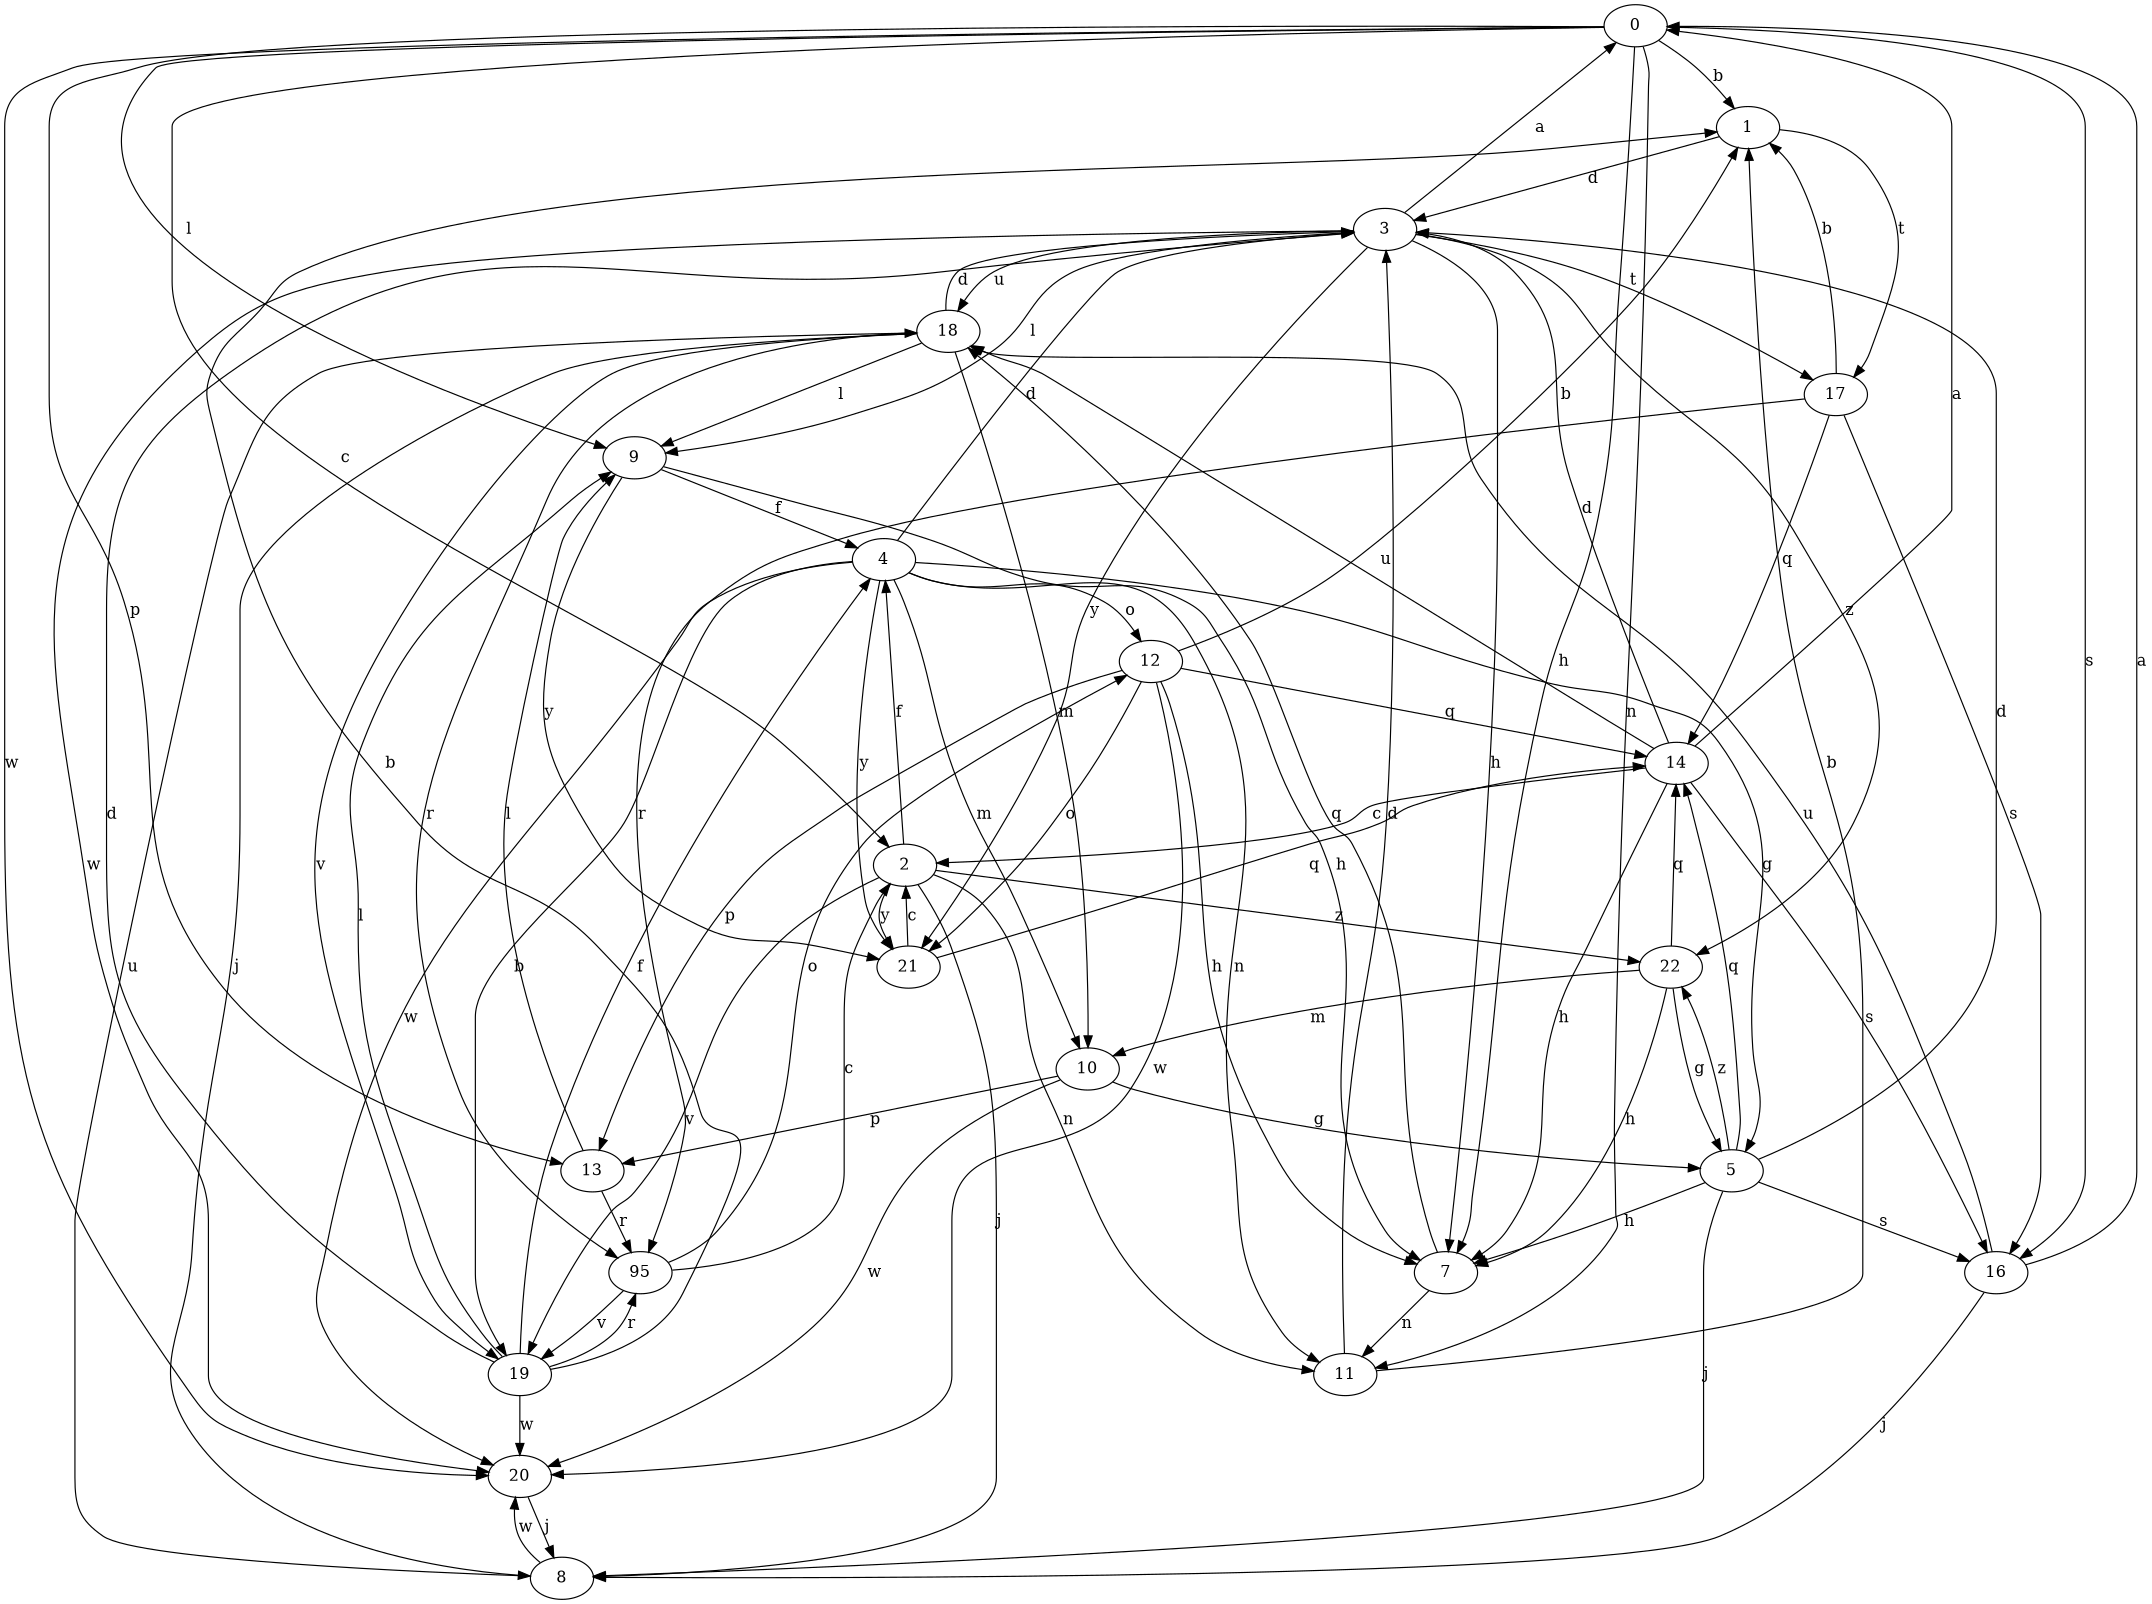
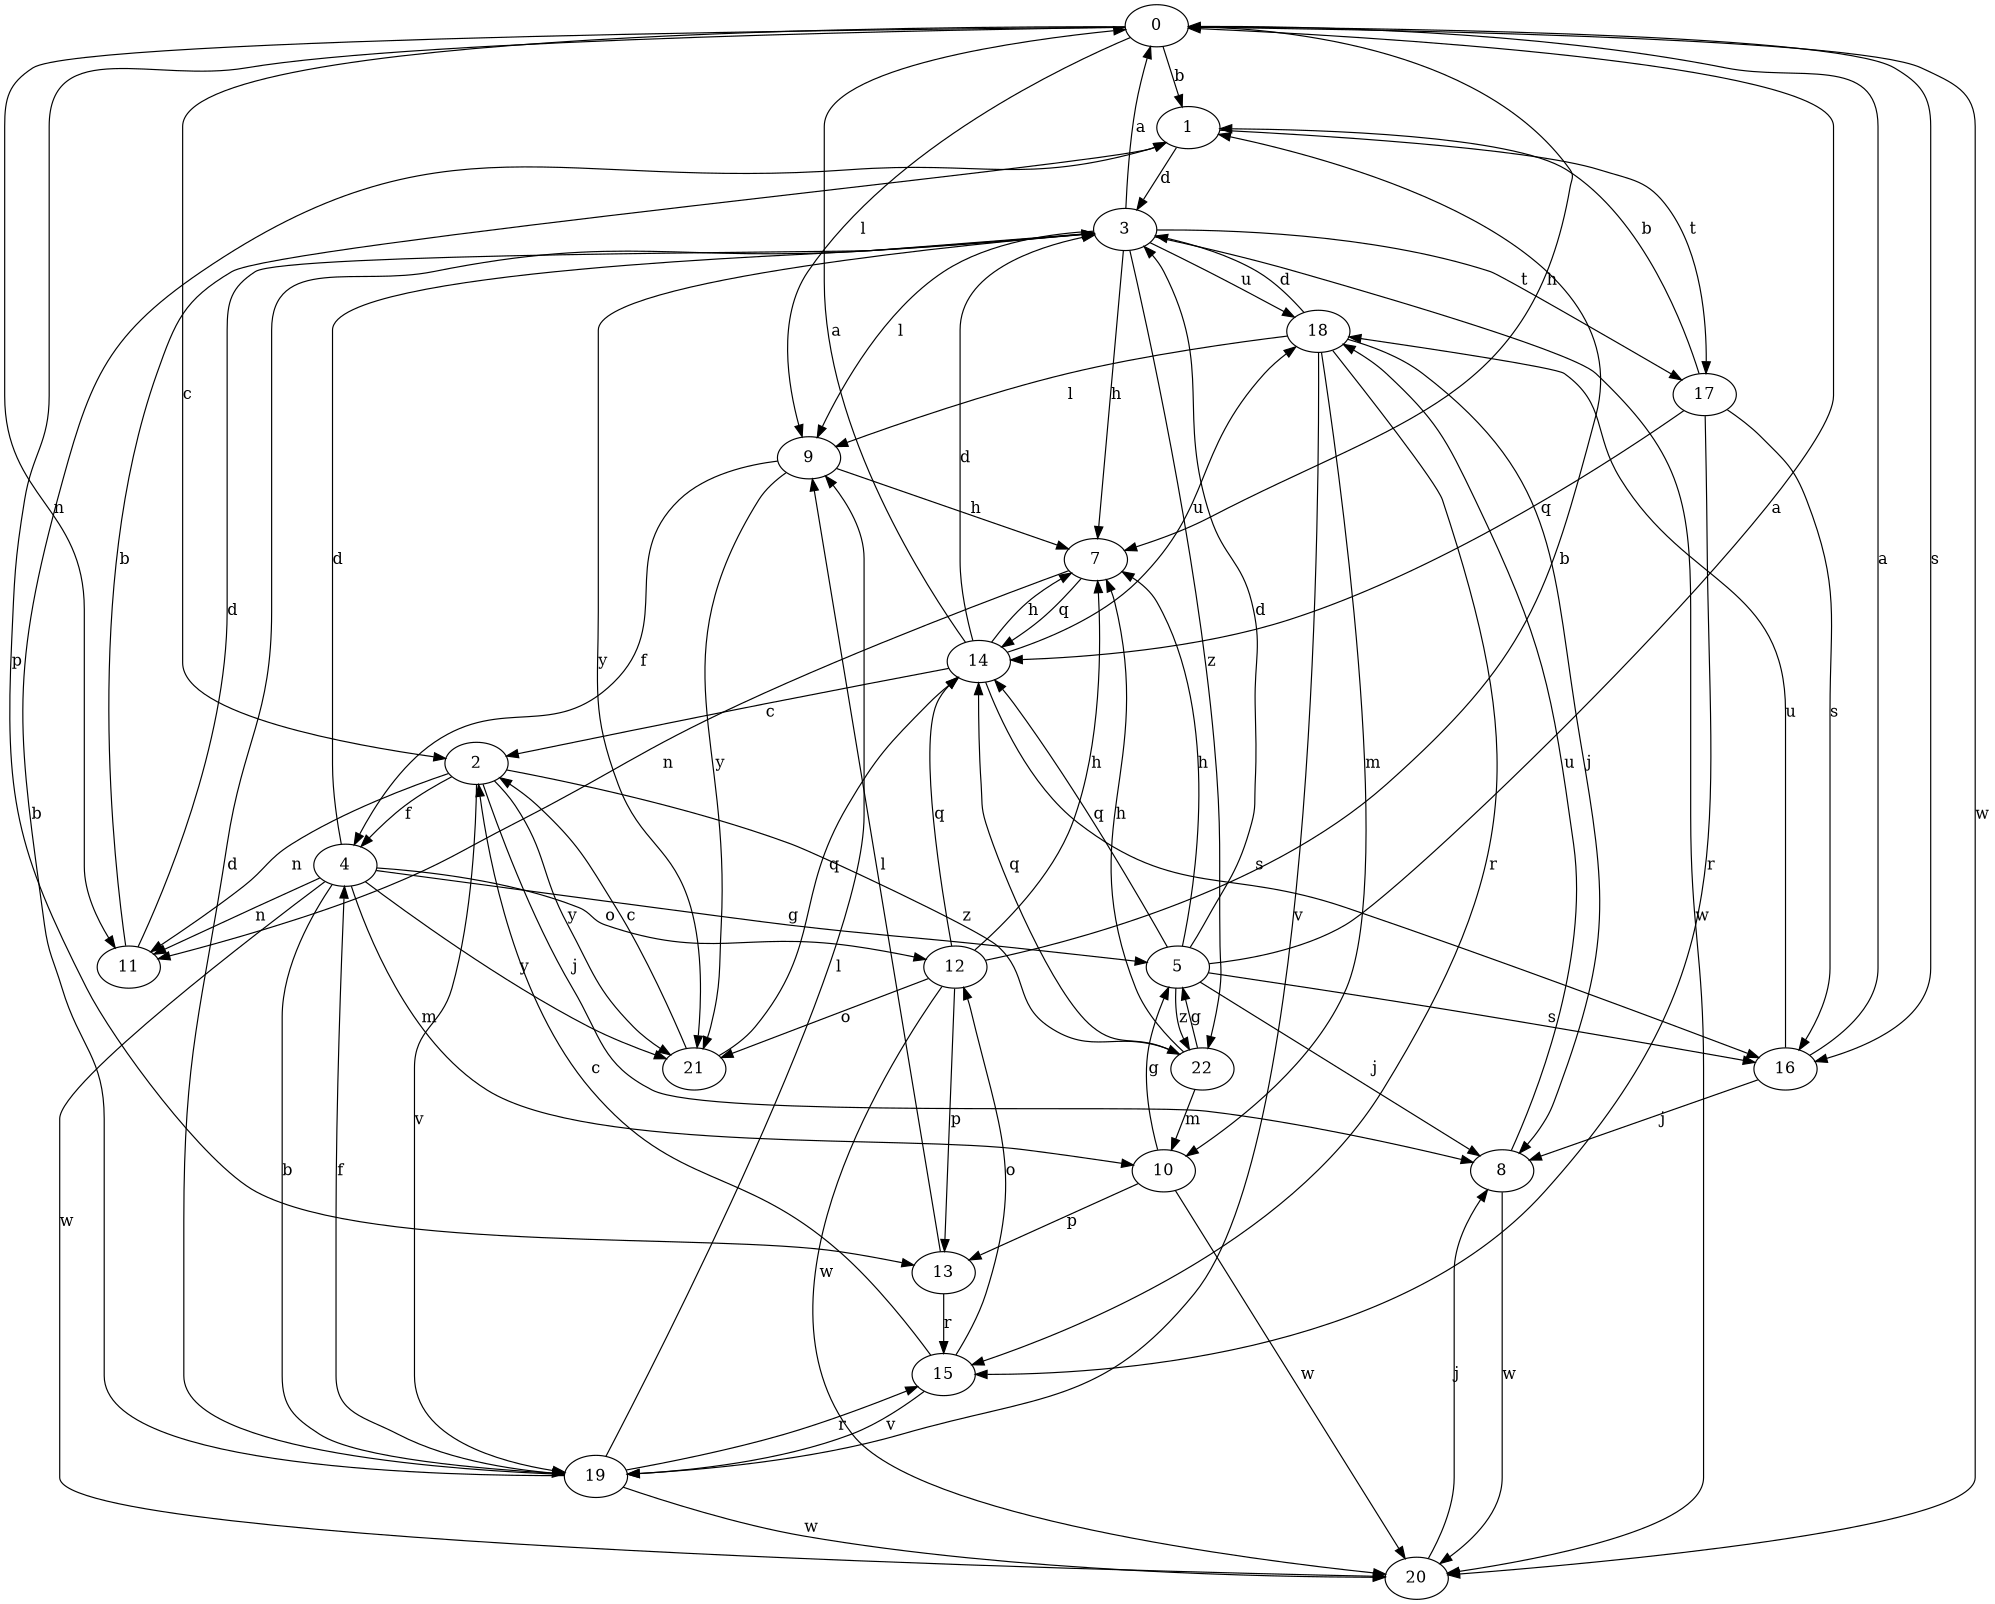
edge "5" -> "0": added, label "a"
edge "7" -> "18": now "7" -> "14"
node "95": label "95" -> "15"
